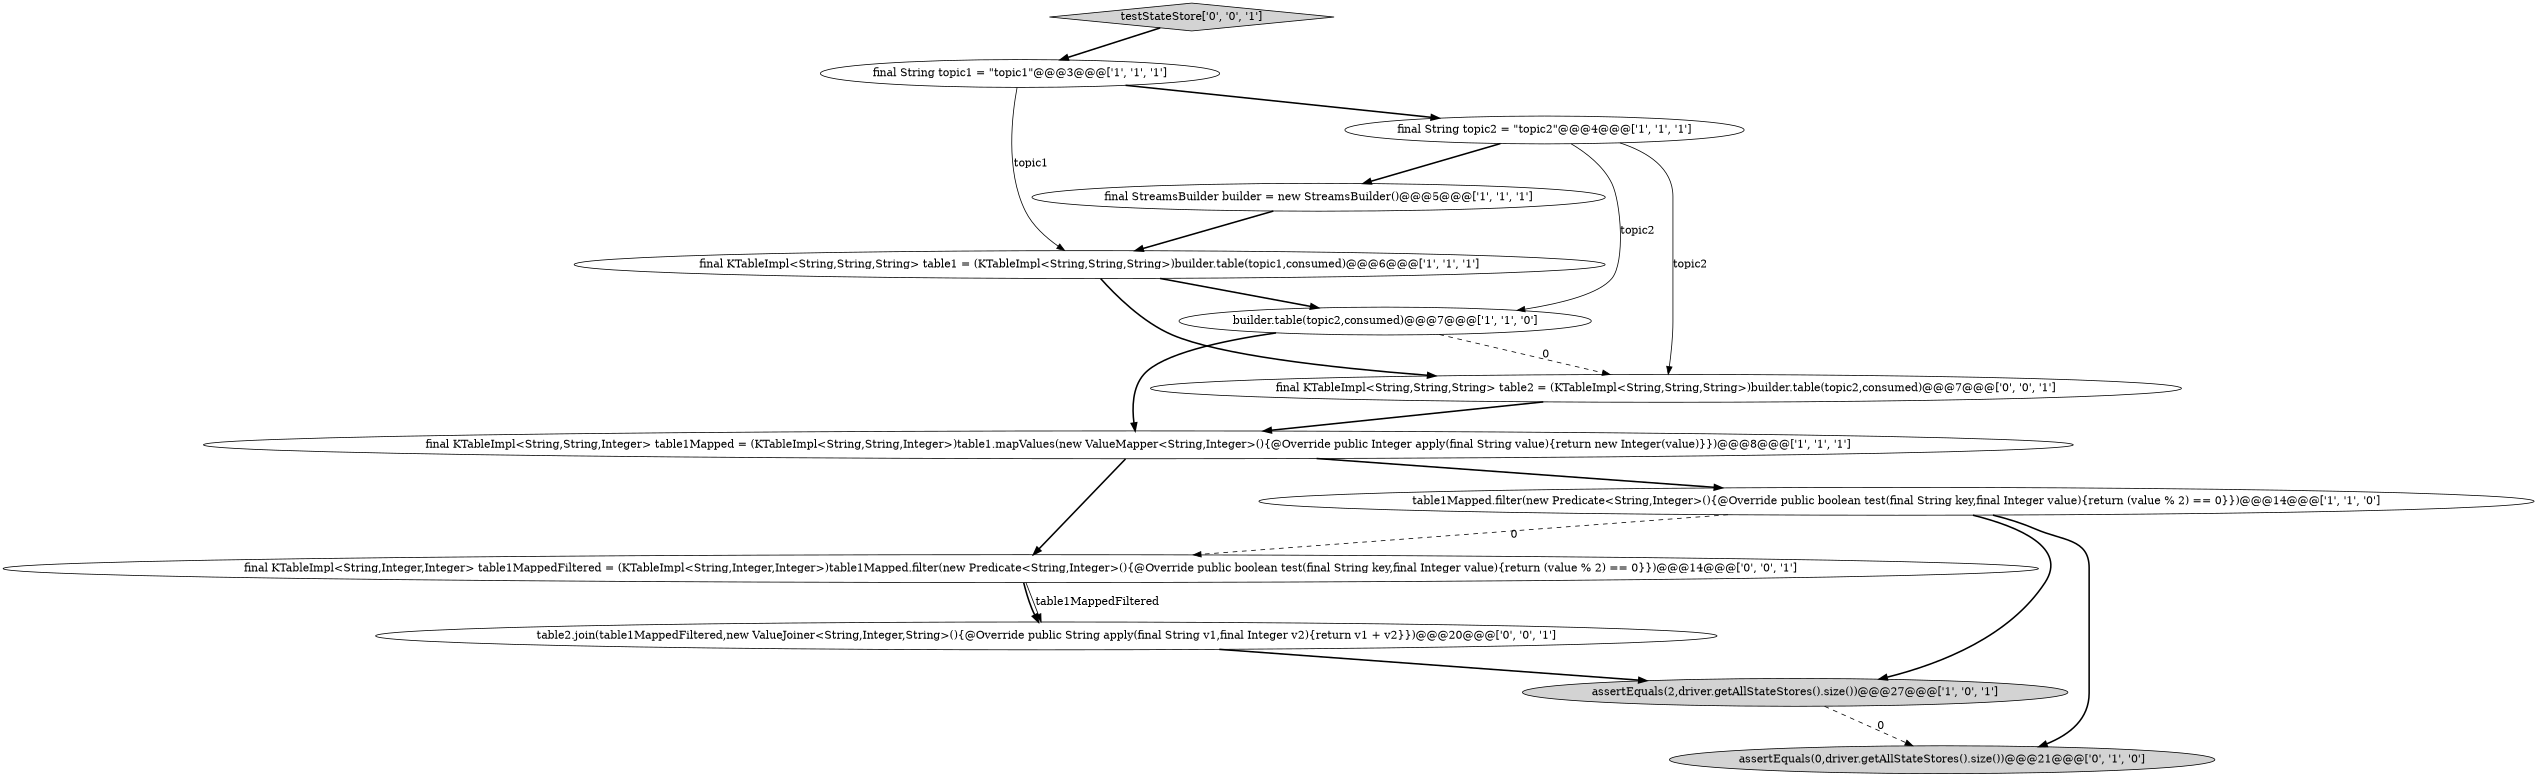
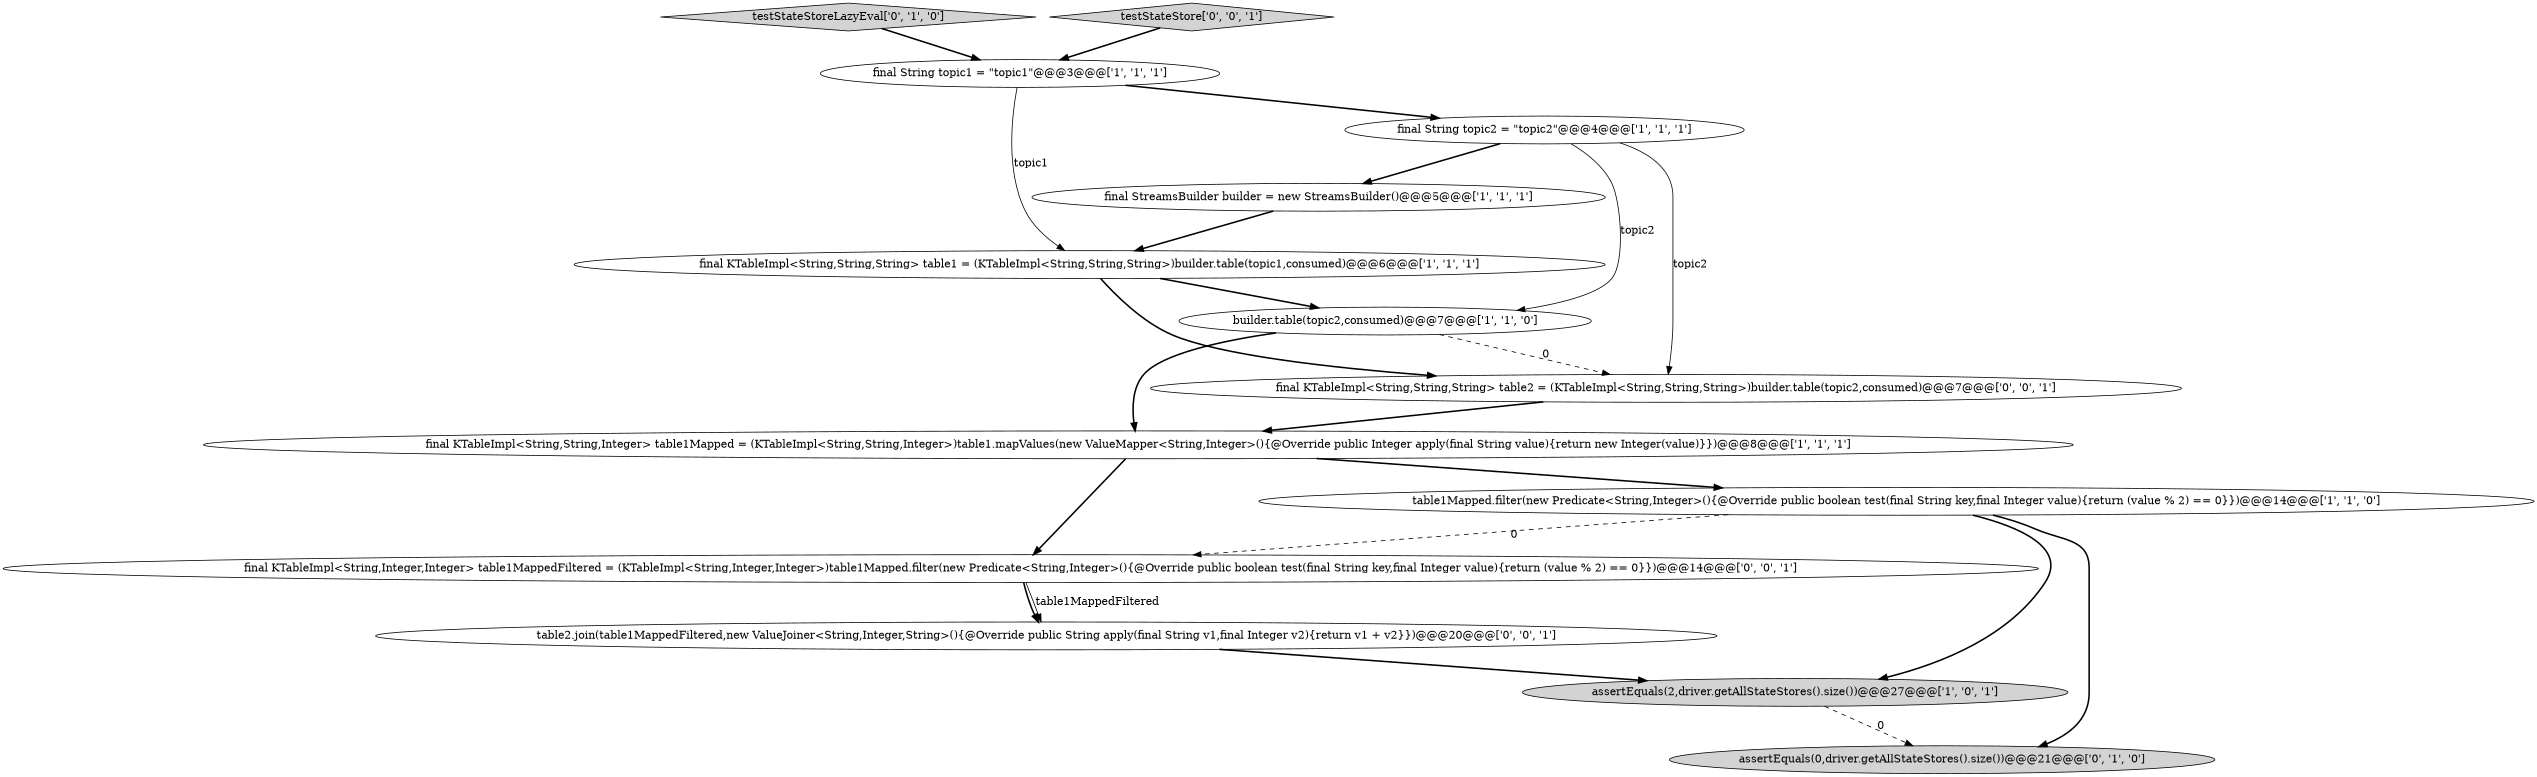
node "testStateStoreLazyEval['0', '1', '0']": added
